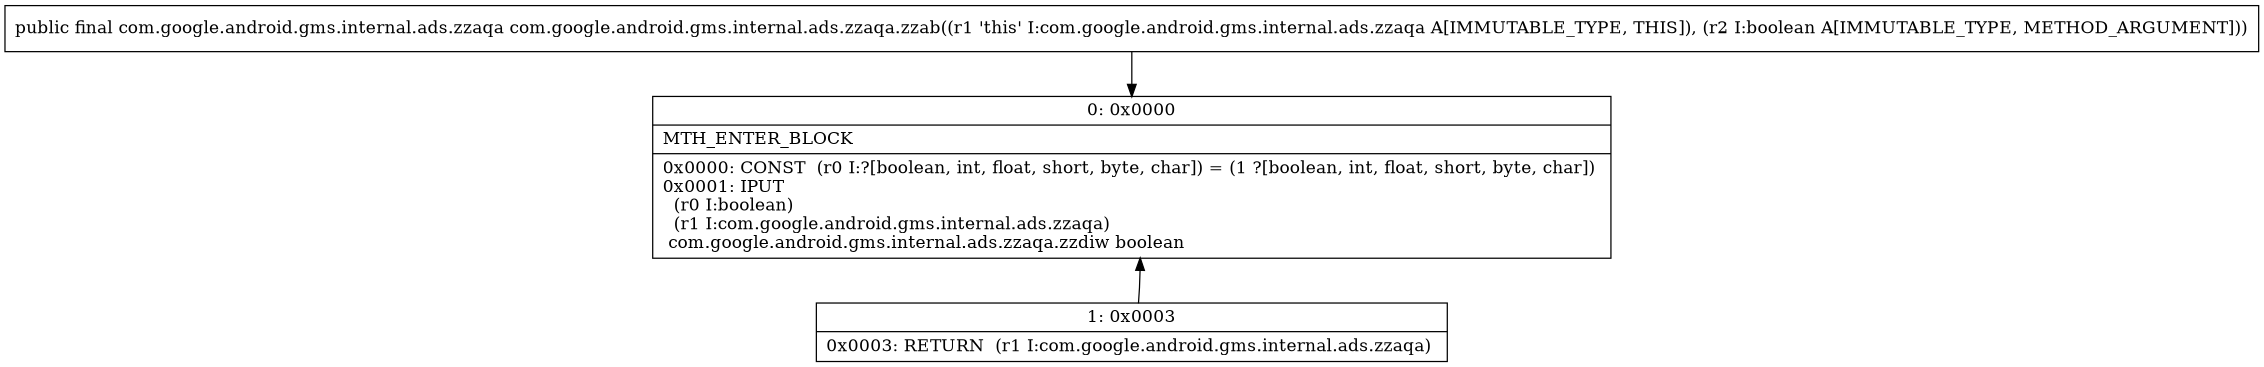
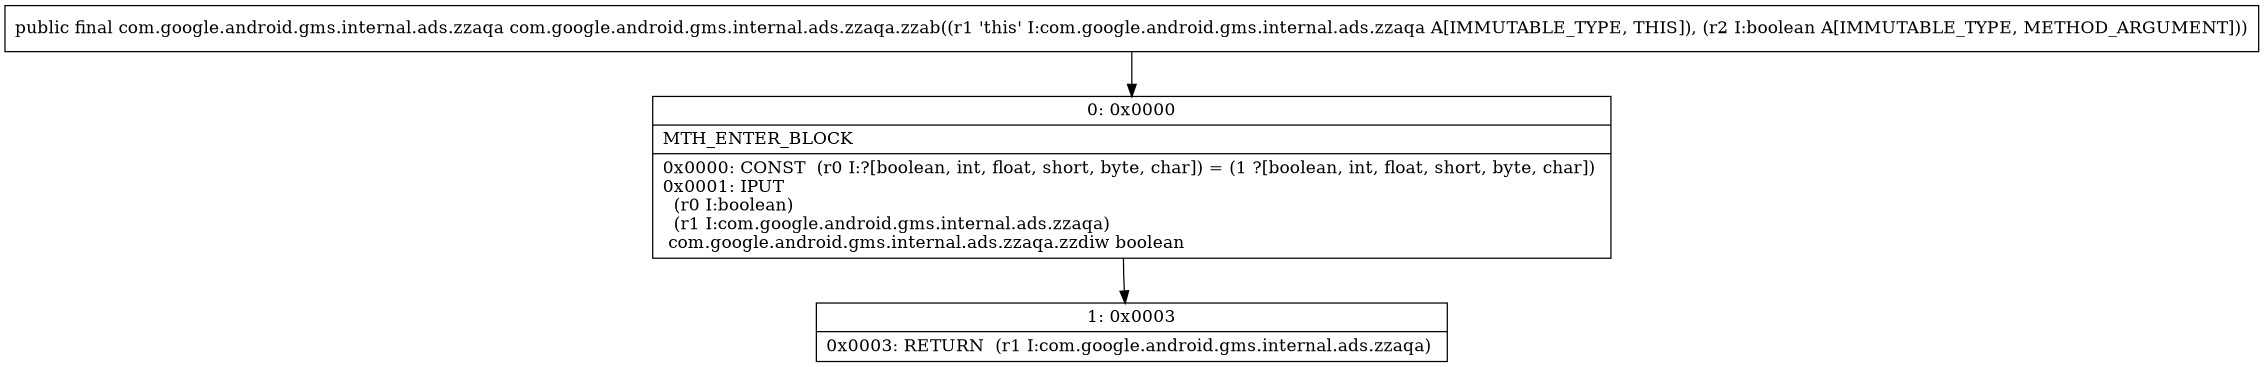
edge "1: 0x0003" -> "0: 0x0000": reversed
